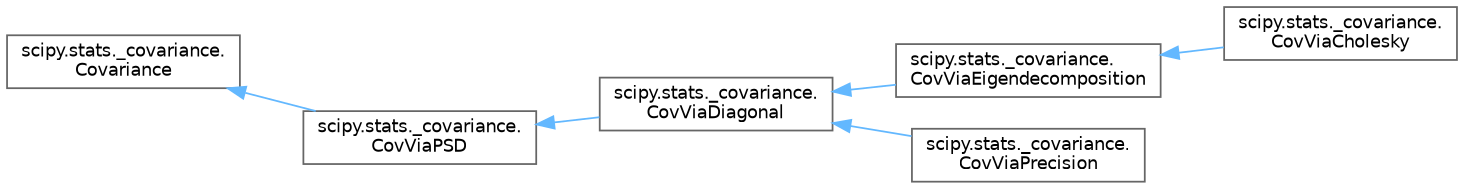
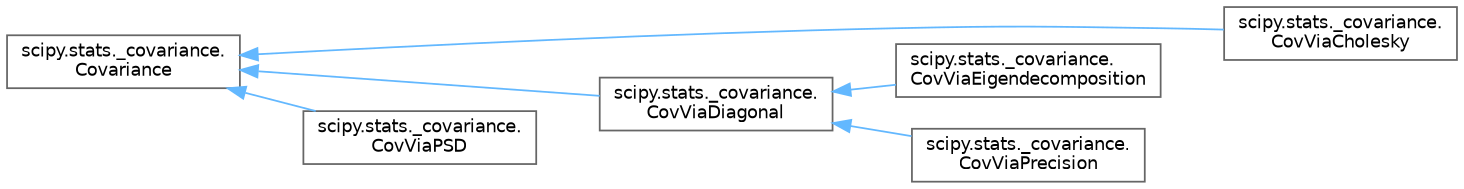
edge "scipy.stats._covariance. CovViaCholesky" -> "scipy.stats._covariance. CovViaEigendecomposition": now "scipy.stats._covariance. CovViaCholesky" -> "scipy.stats._covariance. Covariance"
edge "scipy.stats._covariance. CovViaDiagonal" -> "scipy.stats._covariance. CovViaPSD": now "scipy.stats._covariance. CovViaDiagonal" -> "scipy.stats._covariance. Covariance"
